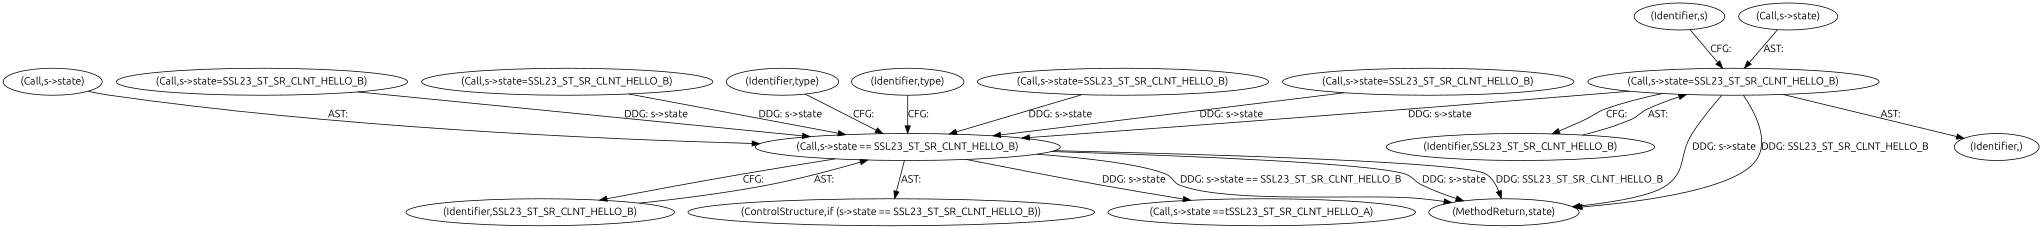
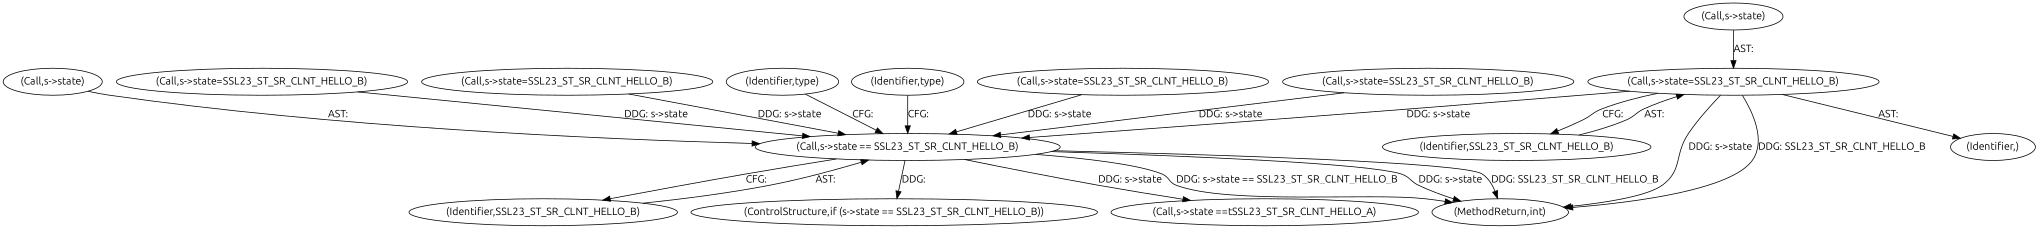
node "(Identifier,s)": removed
edge "(Call,s->state == SSL23_ST_SR_CLNT_HELLO_B)" -> "(ControlStructure,if (s->state == SSL23_ST_SR_CLNT_HELLO_B))": label "AST: " -> "DDG: "
node "(MethodReturn,state)": label "(MethodReturn,state)" -> "(MethodReturn,int)"
